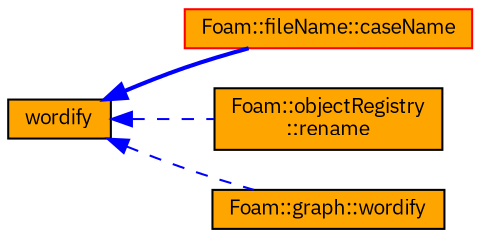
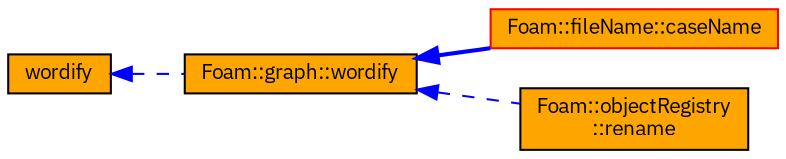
edge "Foam::fileName::caseName" -> "wordify": now "Foam::fileName::caseName" -> "Foam::graph::wordify"
edge "Foam::objectRegistry ::rename" -> "wordify": now "Foam::objectRegistry ::rename" -> "Foam::graph::wordify"
